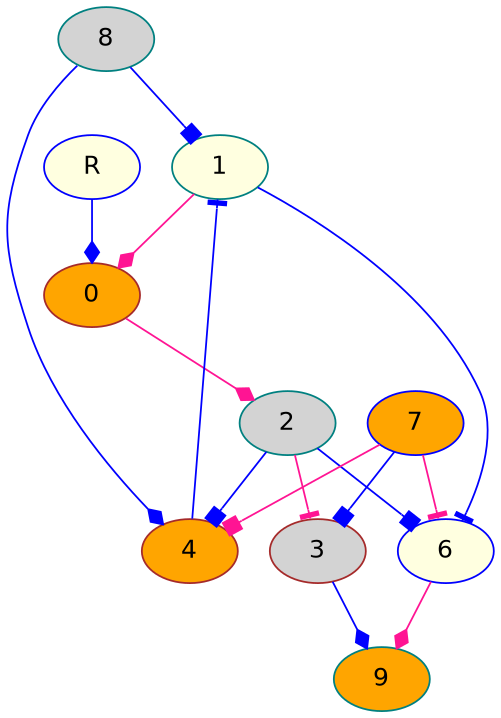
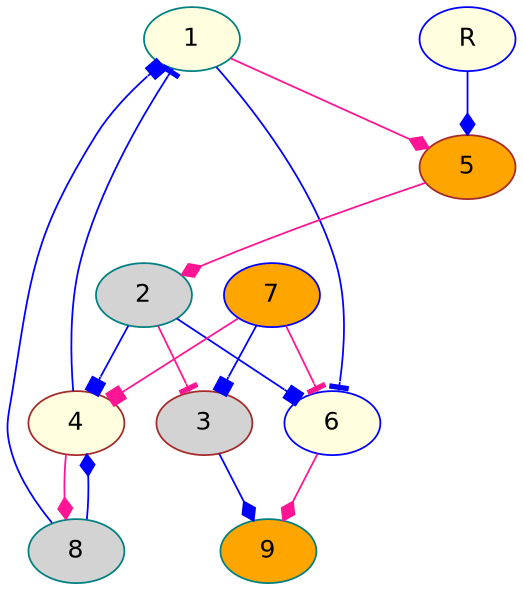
node "0": label "0" -> "5"
edge "4" -> "8": added
node "4": fillcolor orange -> lightyellow
